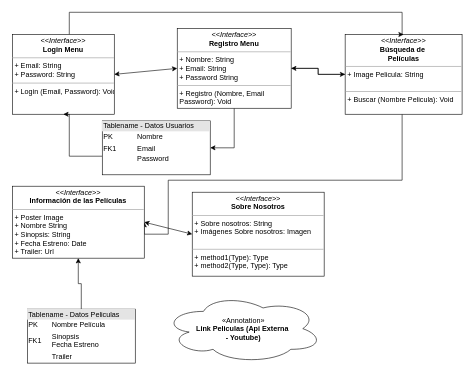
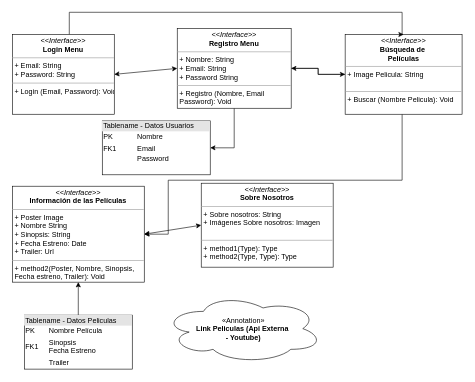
edge "Tablename - Datos Usuarios PK Nombre FK1 Email Password" -> "<<Interface>> Login Menu + Email: String + Password: String + Login (Email, Password): Void": removed
node "<<Interface>> Información de las Películas + Poster Image + Nombre String + Sinopsis: String + Fecha Estreno: Date + Trailer: Url + method2(Poster, Nombre, Sinopsis, Fecha estreno, Trailer): Void": size 132x72 -> 132x96
node "<<Interface>> Sobre Nosotros + Sobre nosotros: String + Imágenes Sobre nosotros: Imagen + method1(Type): Type + method2(Type, Type): Type": moved (258, 234) -> (267, 225)
node "Tablename - Datos Peliculas PK Nombre Película FK1 Sinopsis Fecha Estreno Trailer": moved (81, 336) -> (78, 342)
